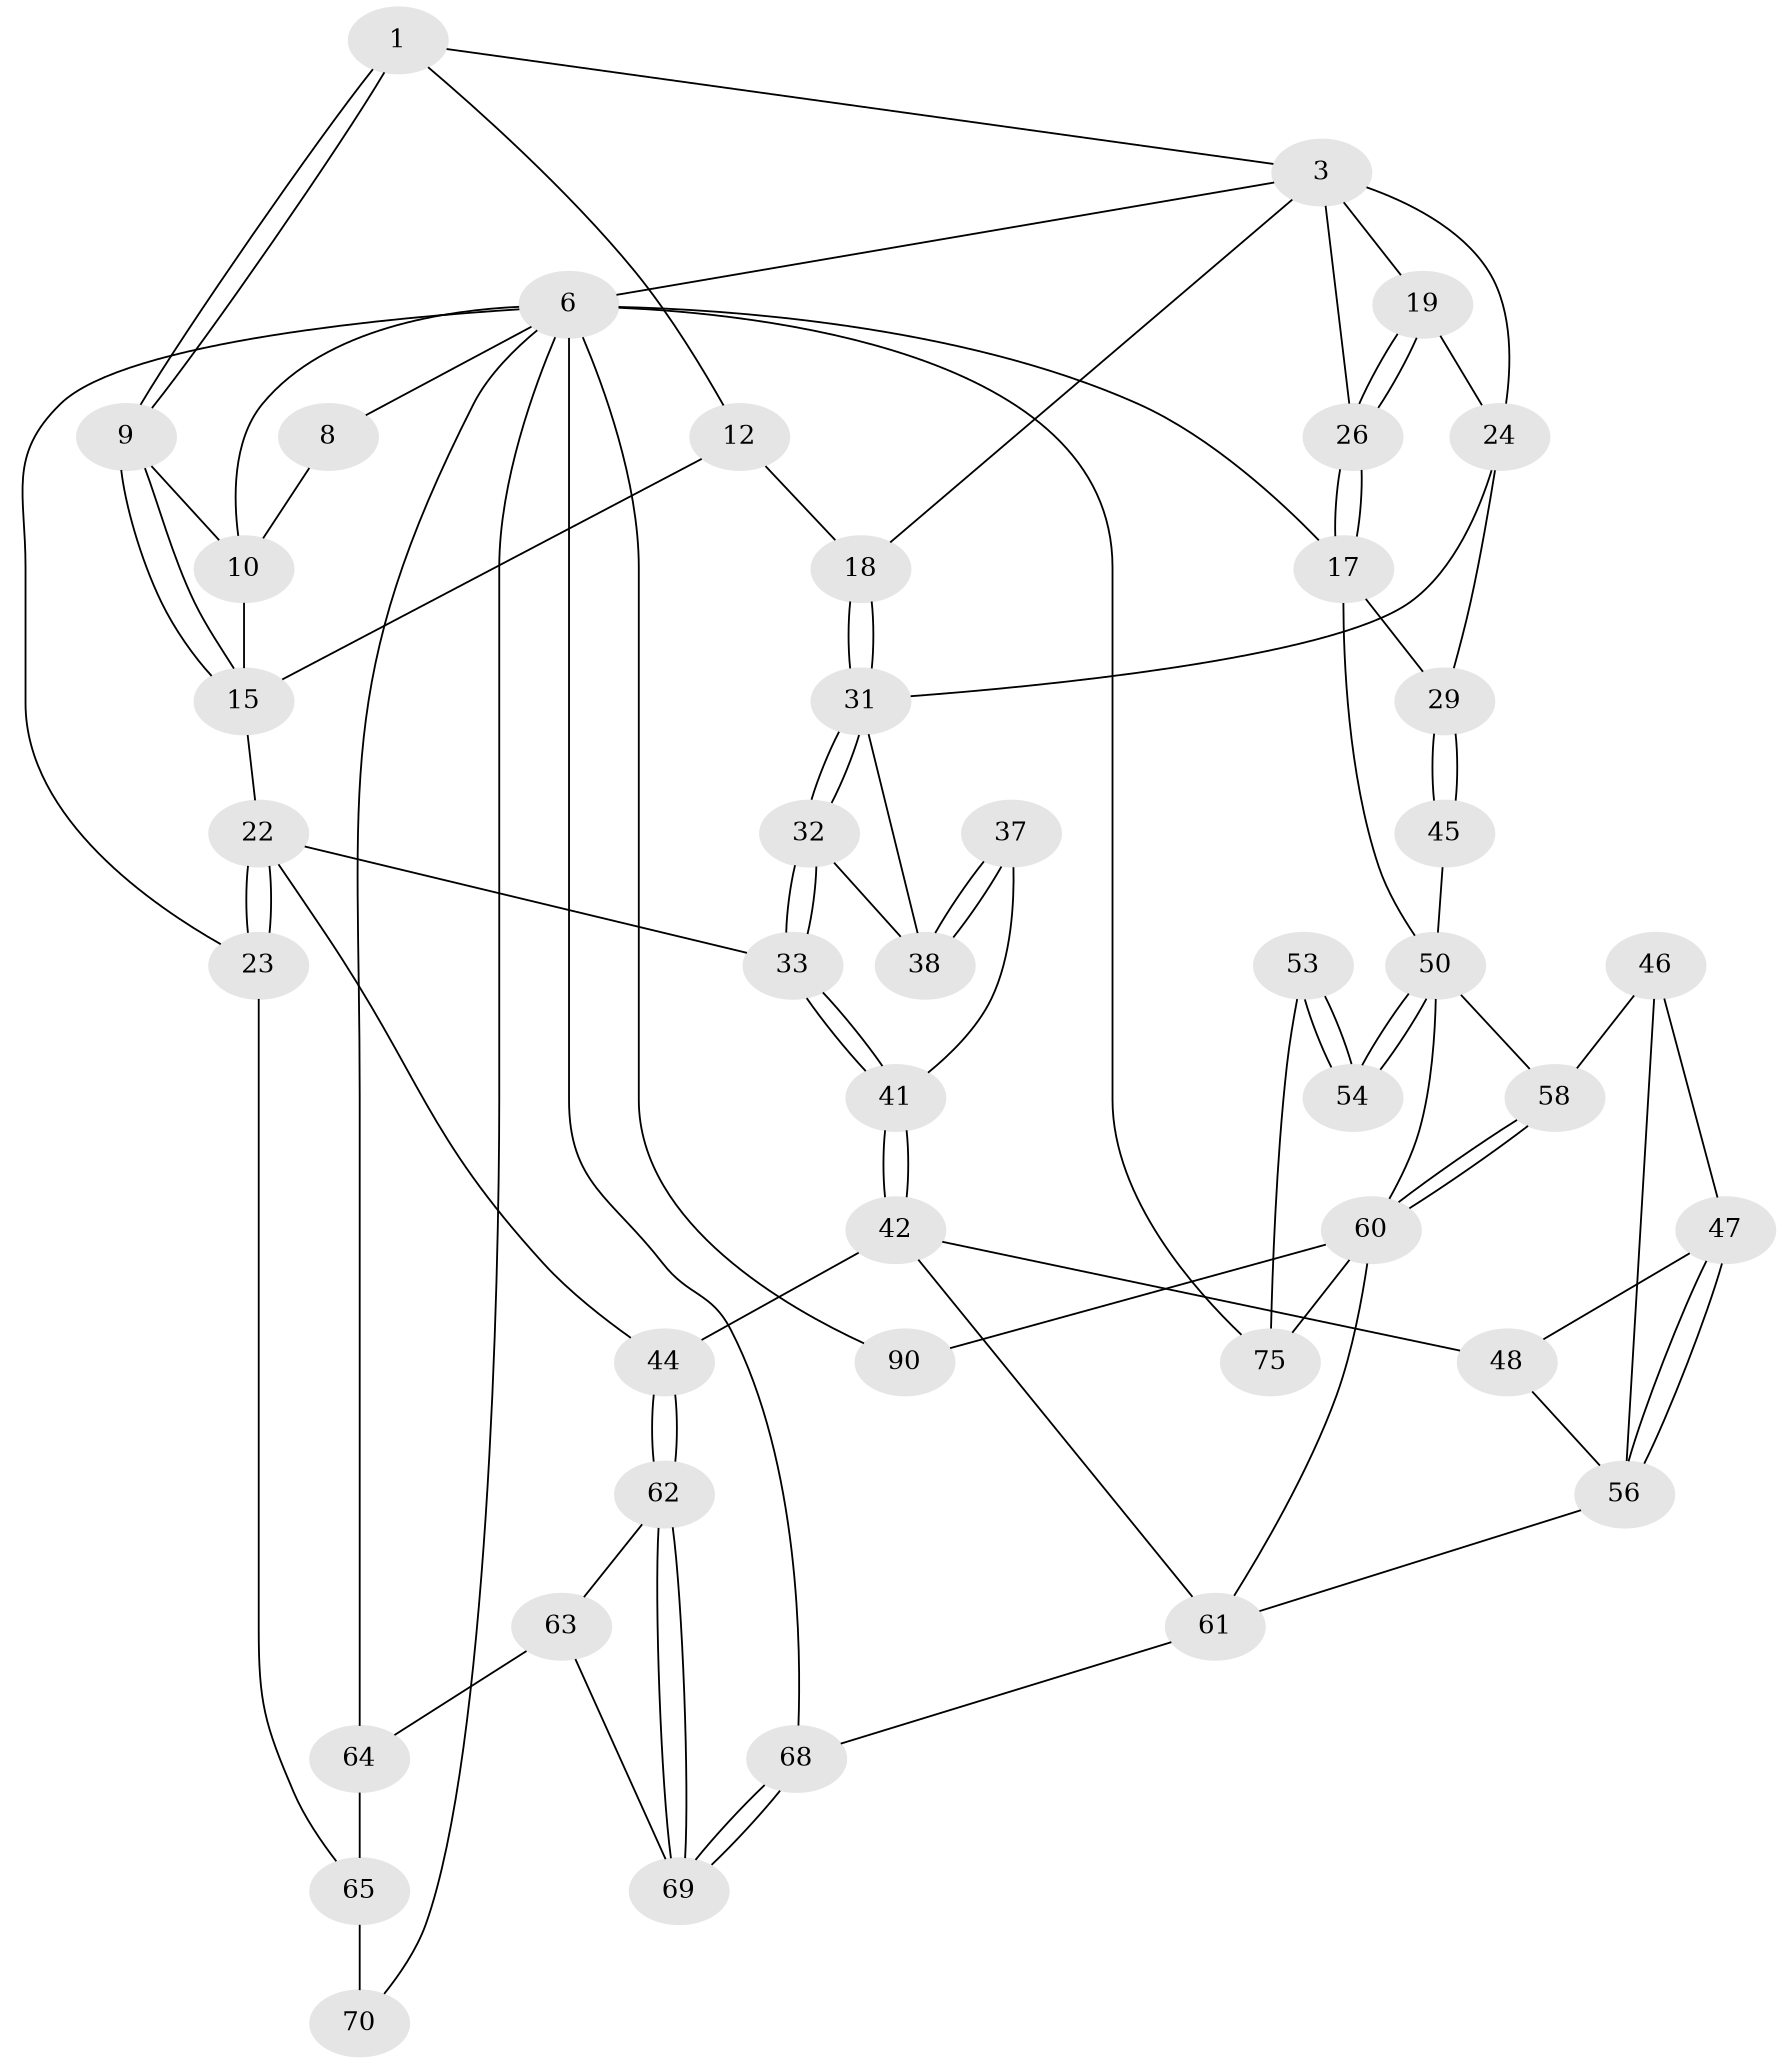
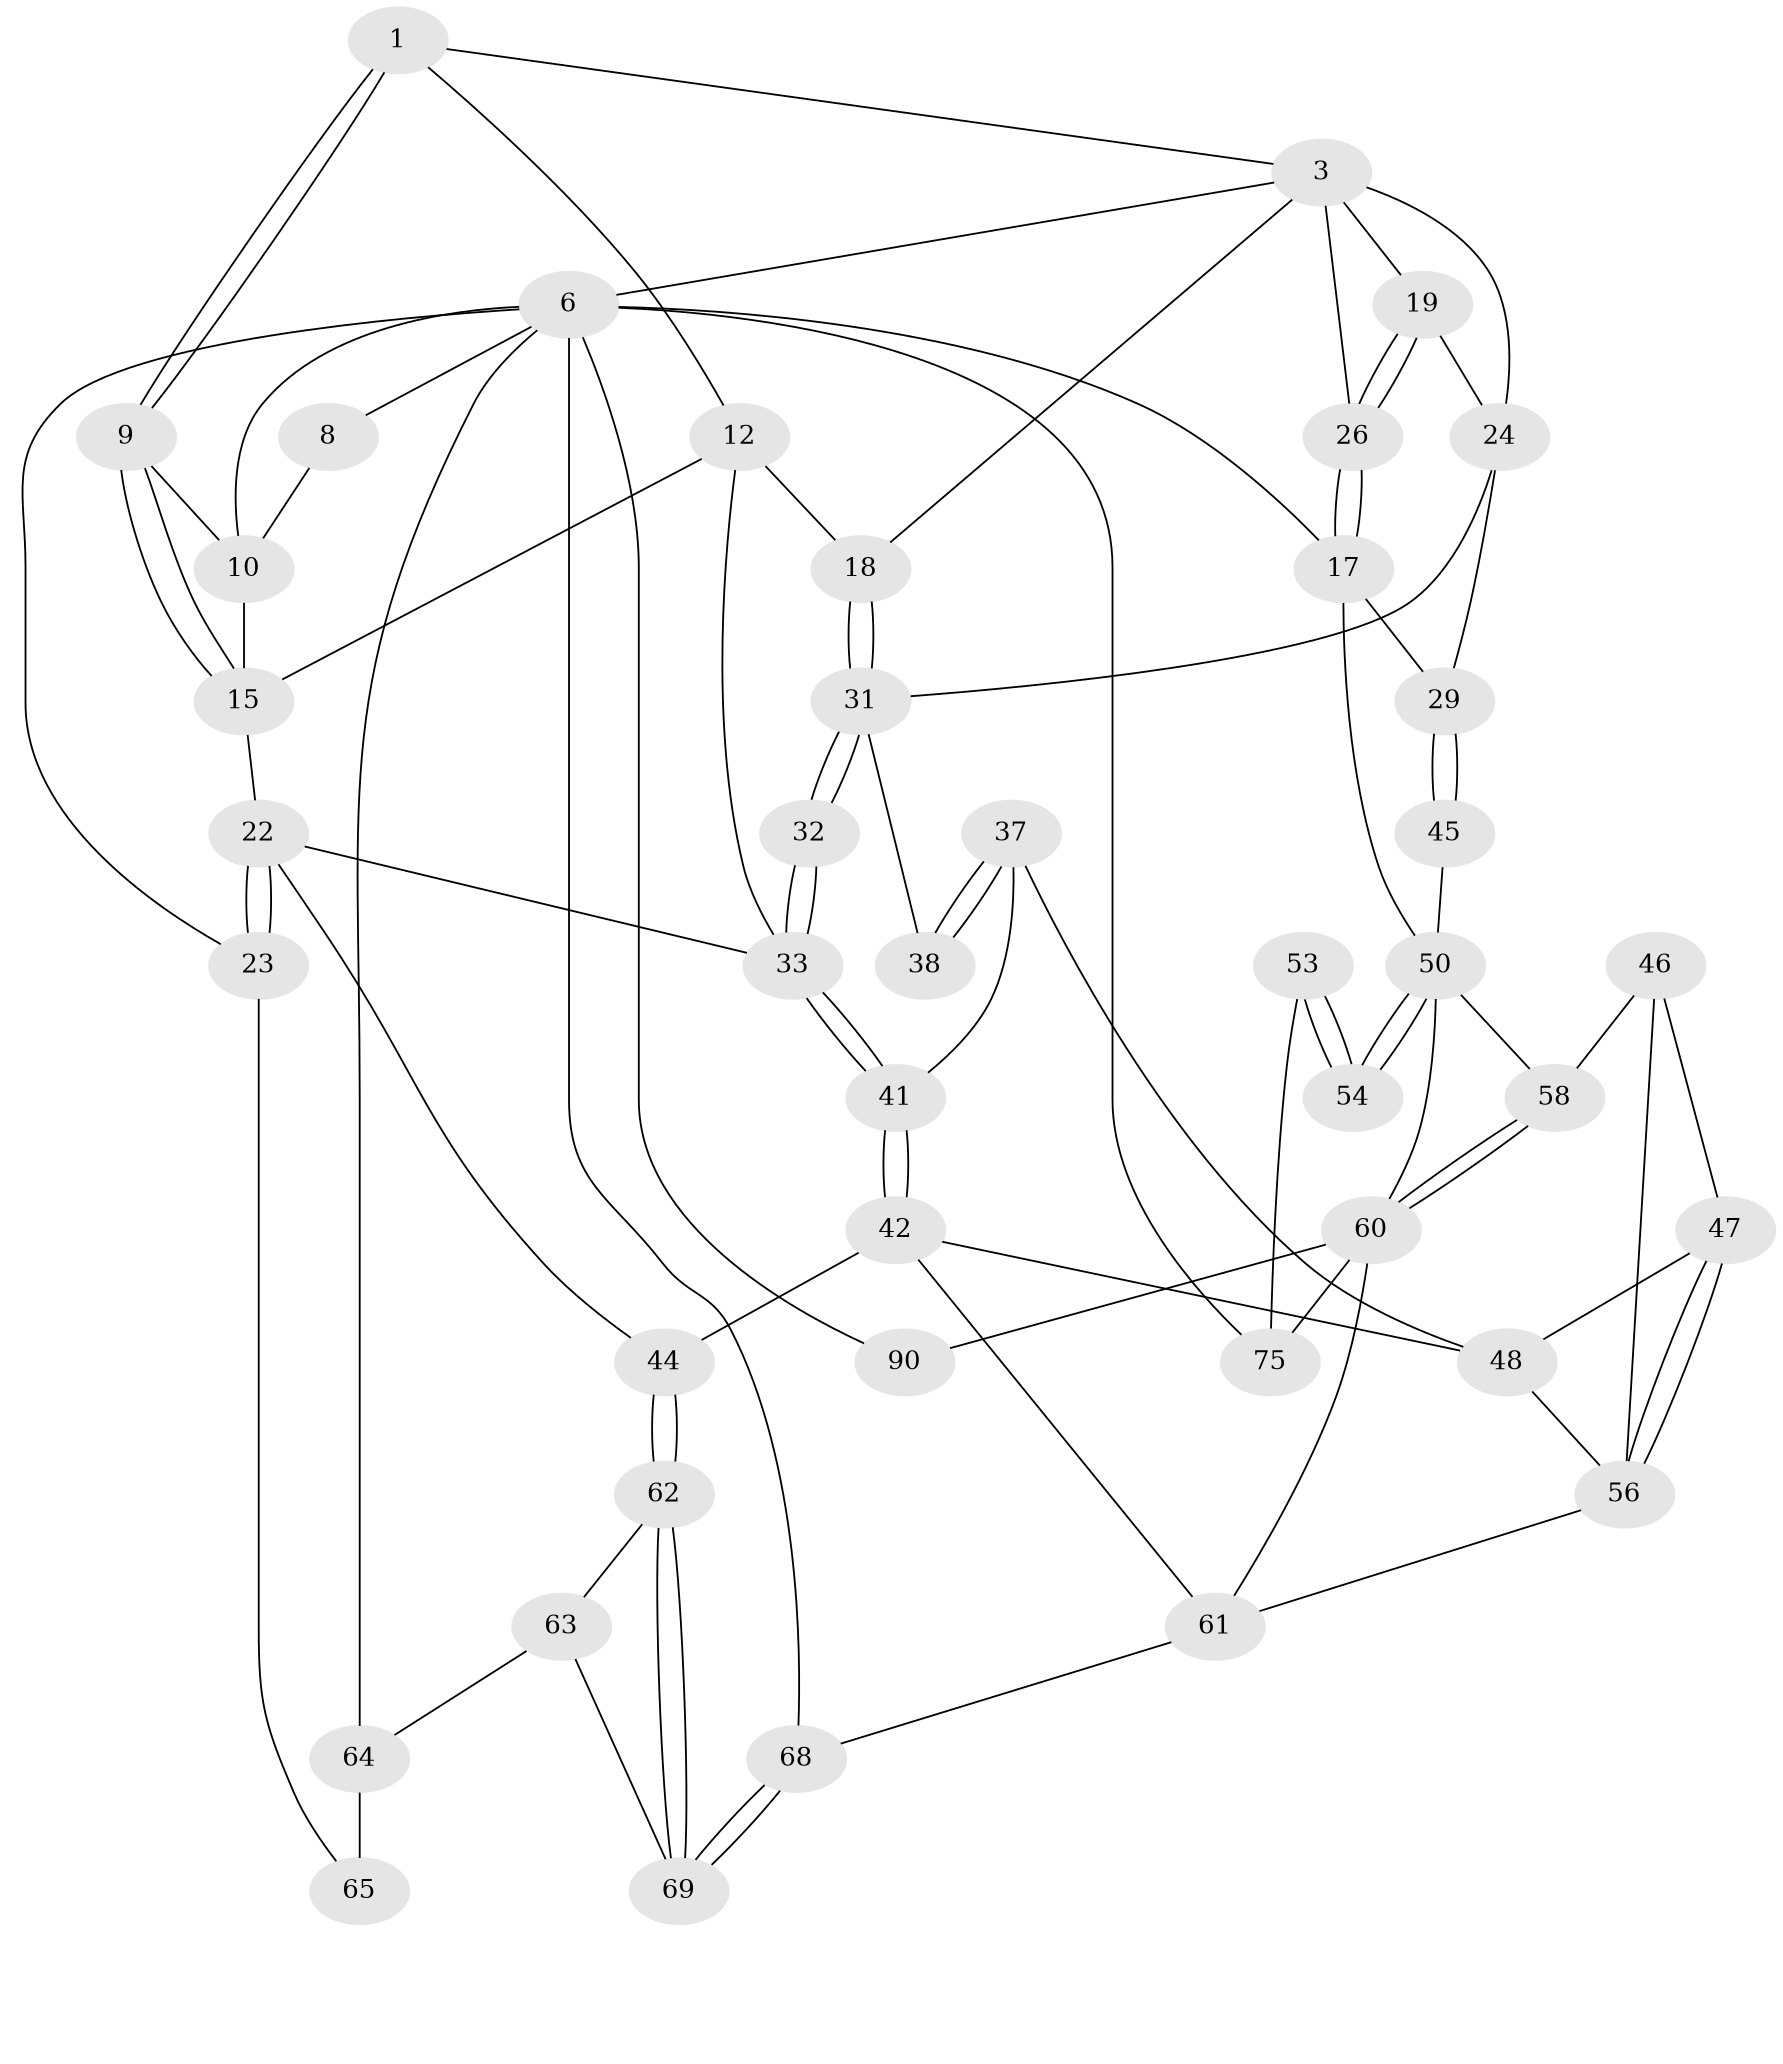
edge "12" -- "33": added
edge "32" -- "38": removed
edge "37" -- "48": added
node "70": removed
